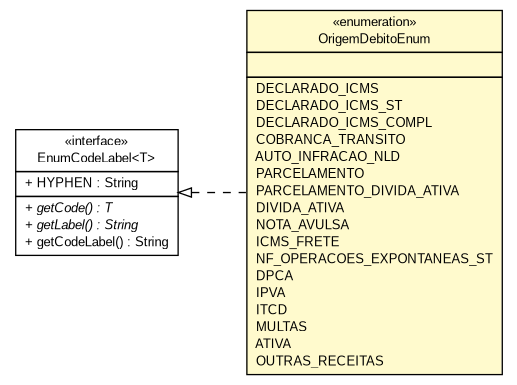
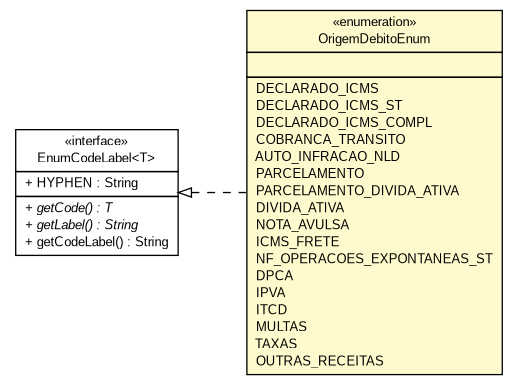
node "OrigemDebitoEnum": text "ATIVA" -> "TAXAS"
